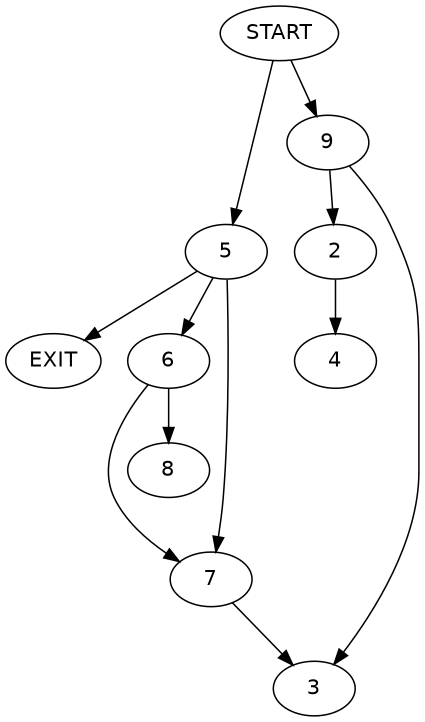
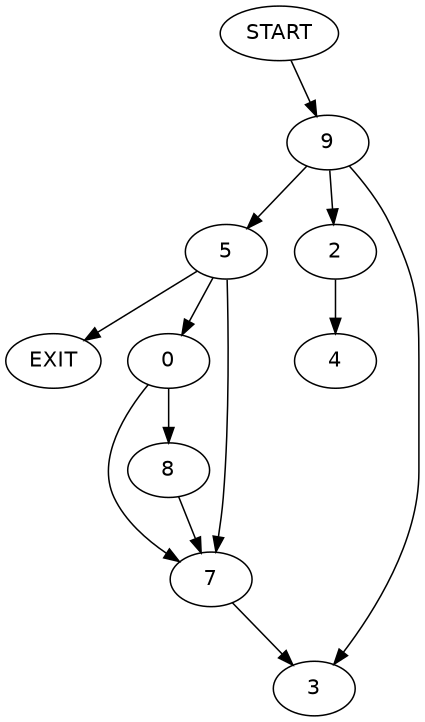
edge "START" -> "5": now "9" -> "5"
node "6": label "6" -> "0"
edge "8" -> "7": added
